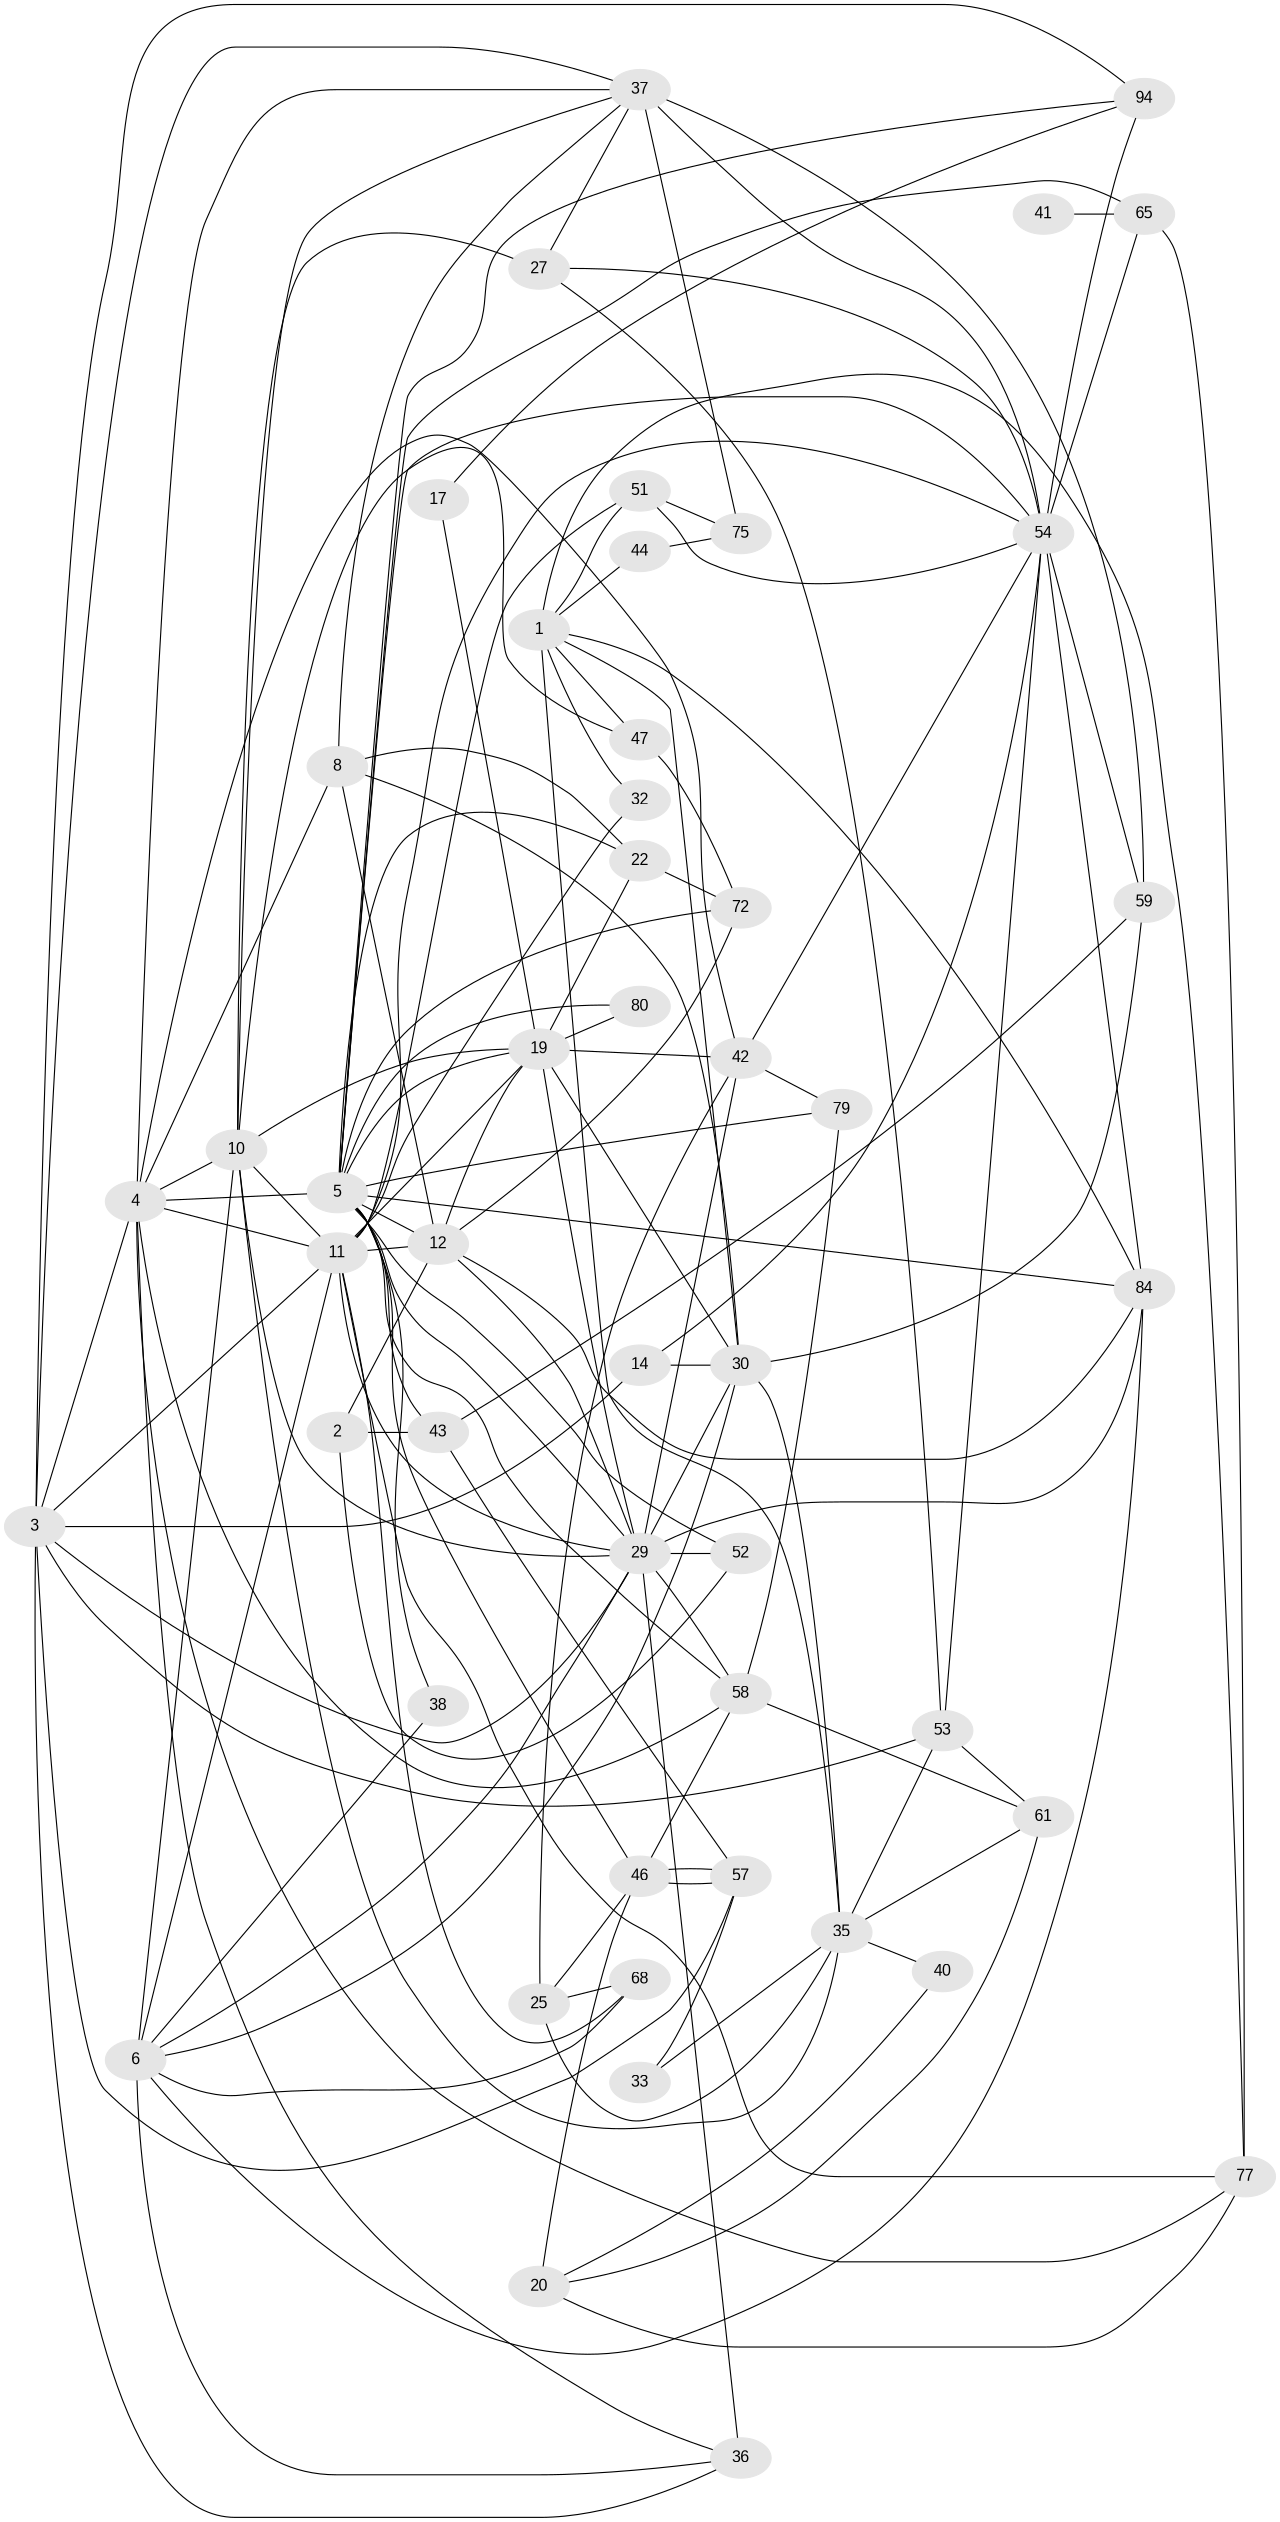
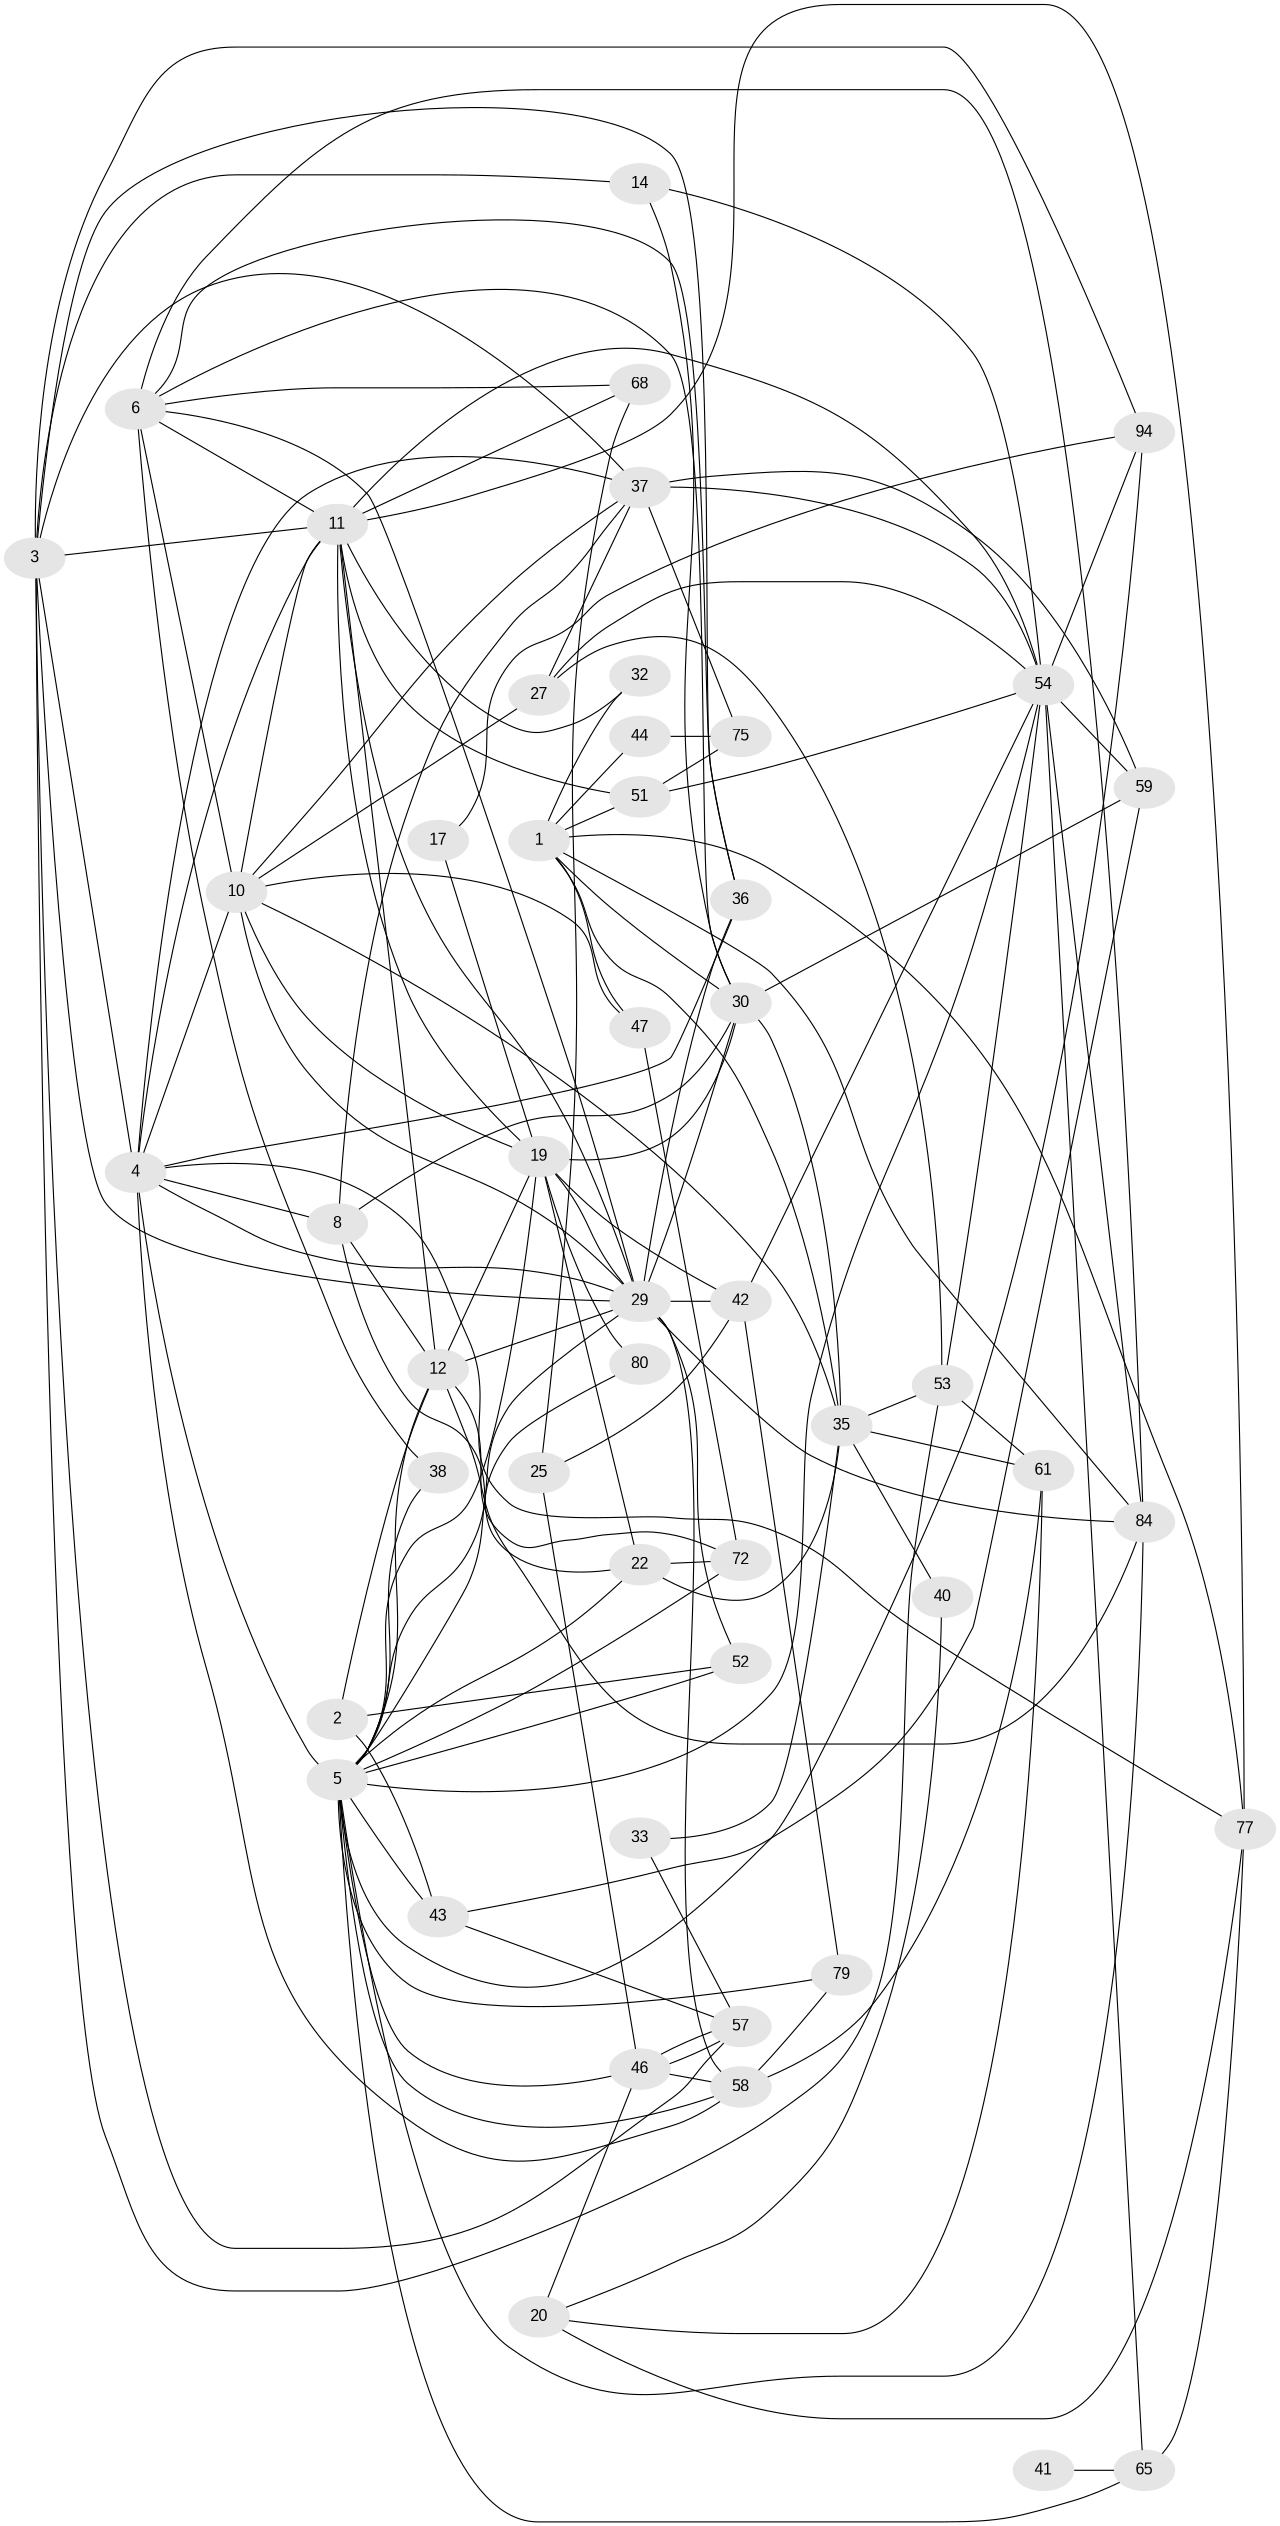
edge "42" -- "4": now "29" -- "4"
edge "35" -- "25": now "35" -- "22"
